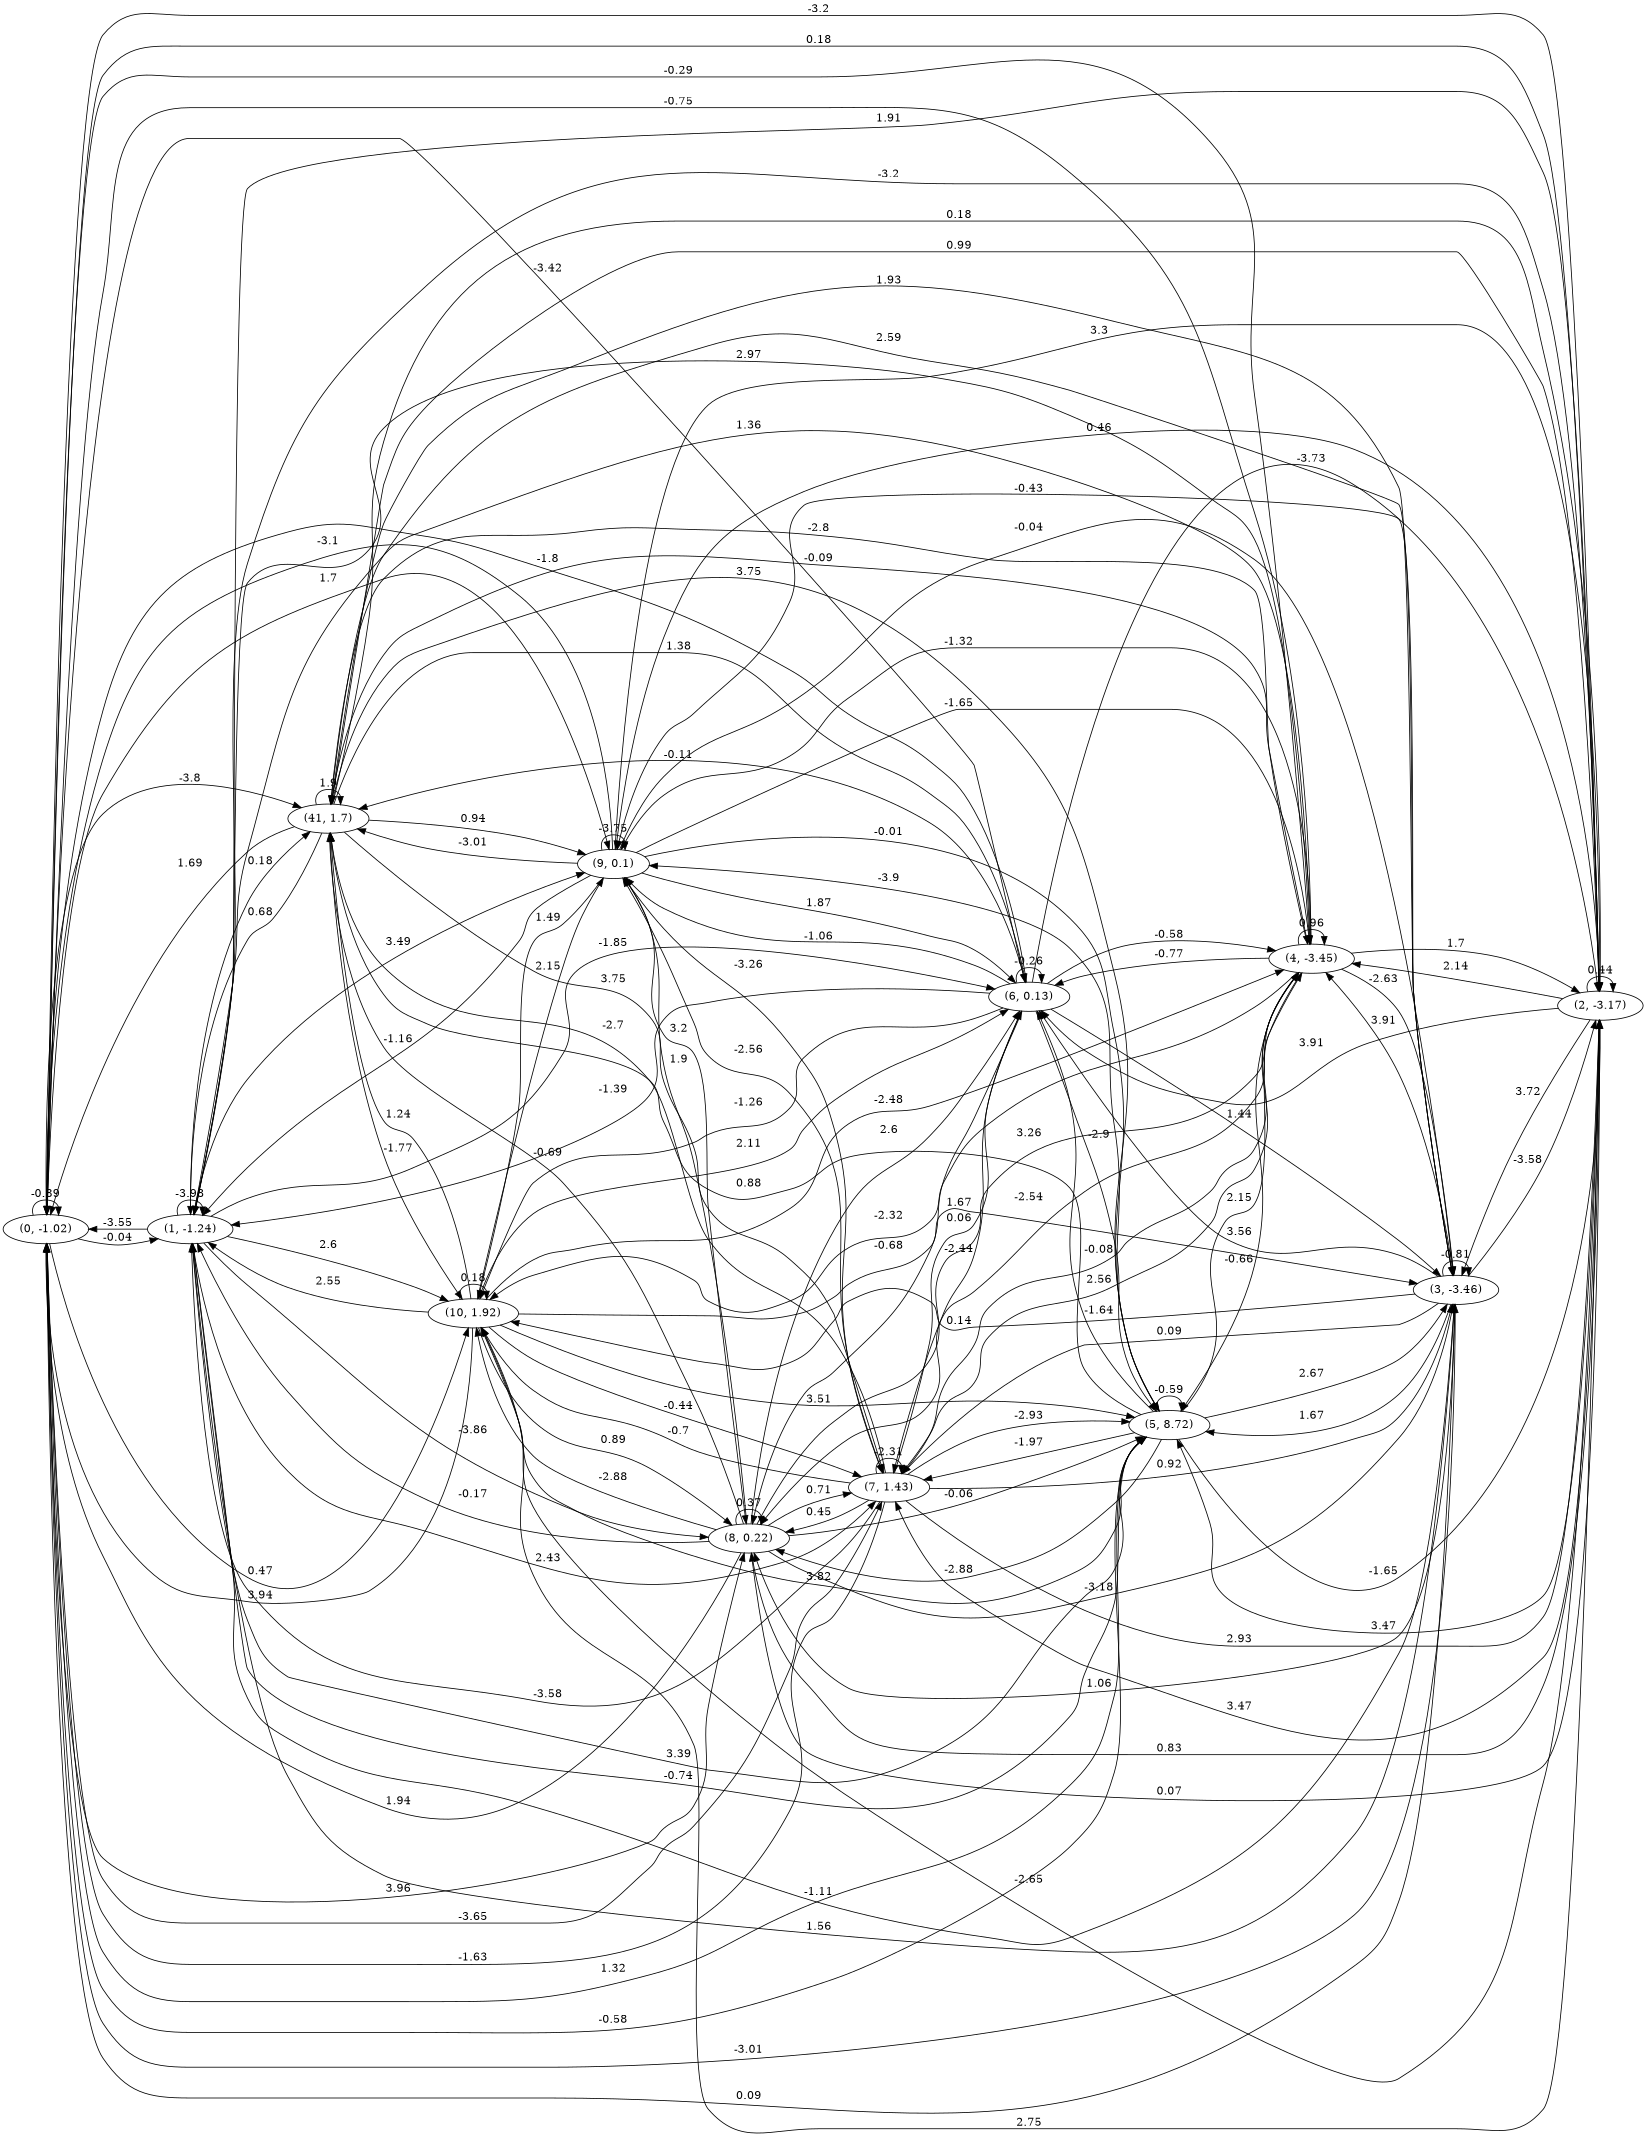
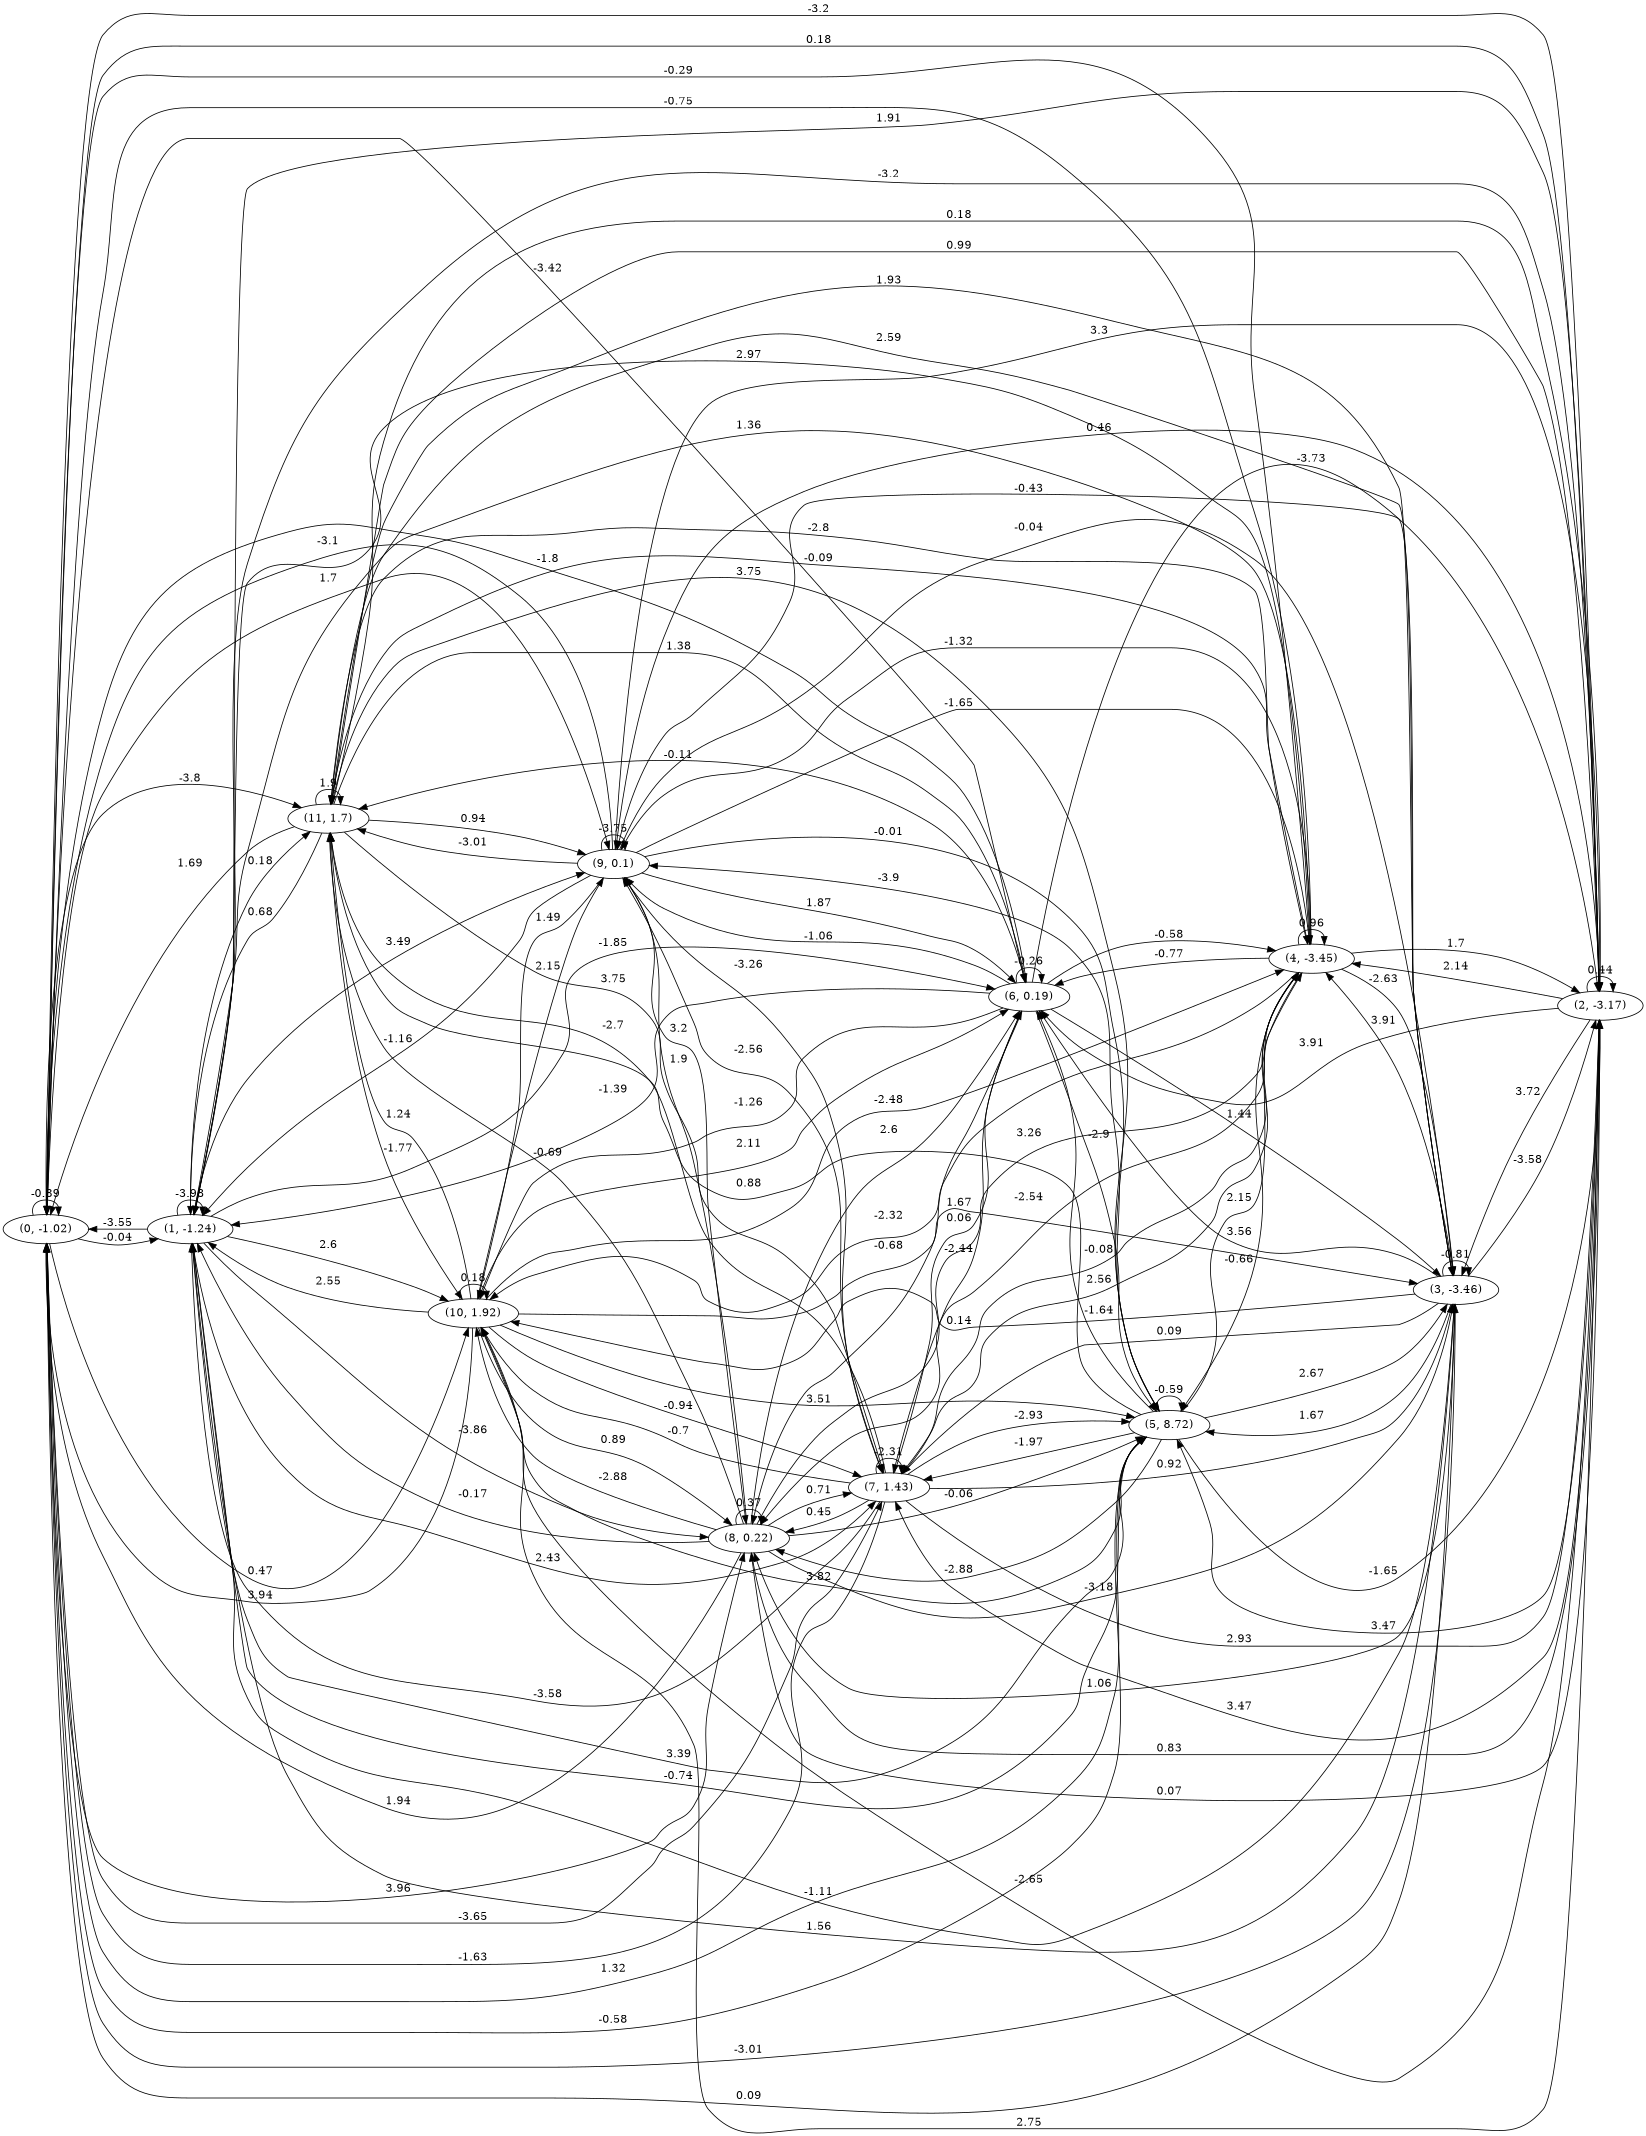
node "(41, 1.7)": label "(41, 1.7)" -> "(11, 1.7)"
node "(6, 0.13)": label "(6, 0.13)" -> "(6, 0.19)"
edge "(10, 1.92)" -> "(7, 1.43)": label "-0.44" -> "-0.94"
